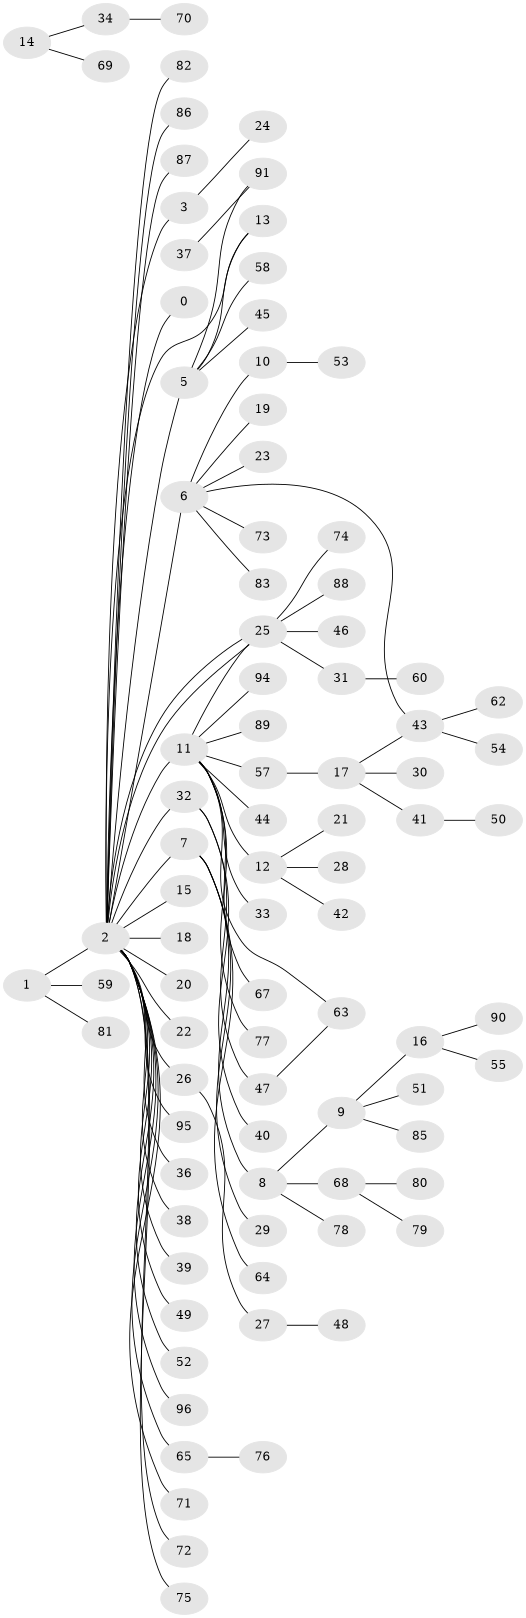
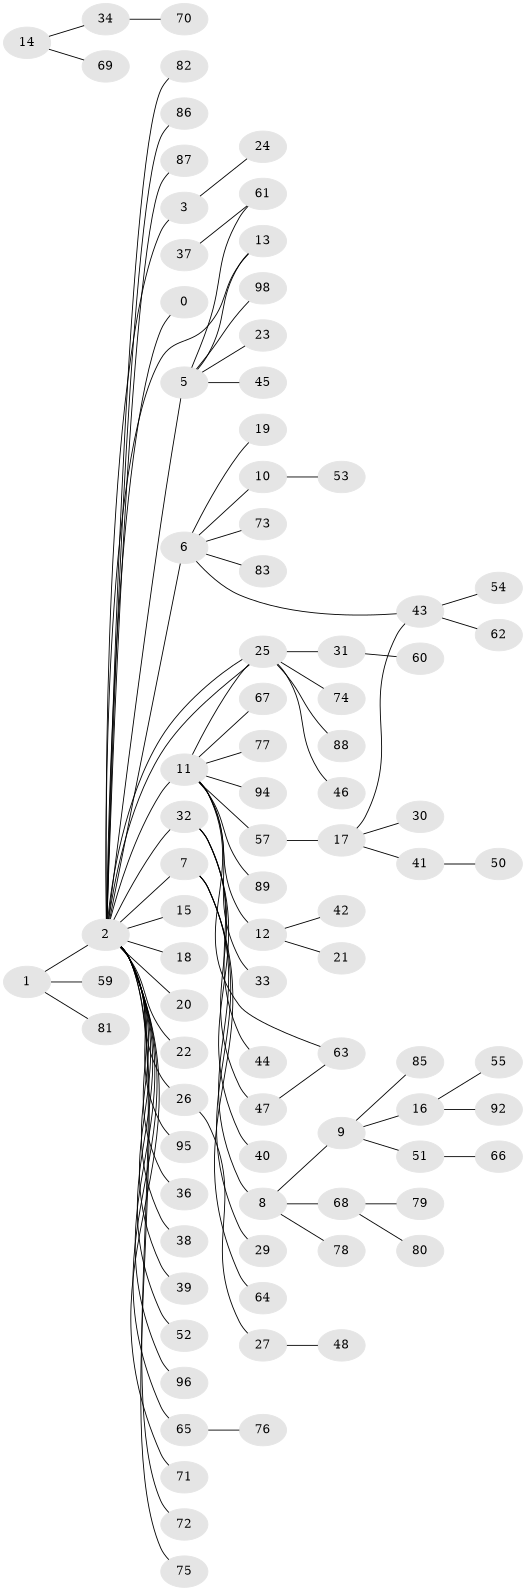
node "91": label "91" -> "61"
node "58": label "58" -> "98"
edge "23" -- "6": now "23" -- "5"
edge "11" -- "44": now "32" -- "44"
node "28": removed
node "90": label "90" -> "92"
node "66": added
node "49": removed
